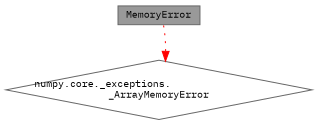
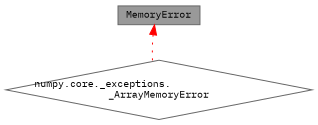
edge "MemoryError" -> "numpy.core._exceptions. _ArrayMemoryError": reversed
